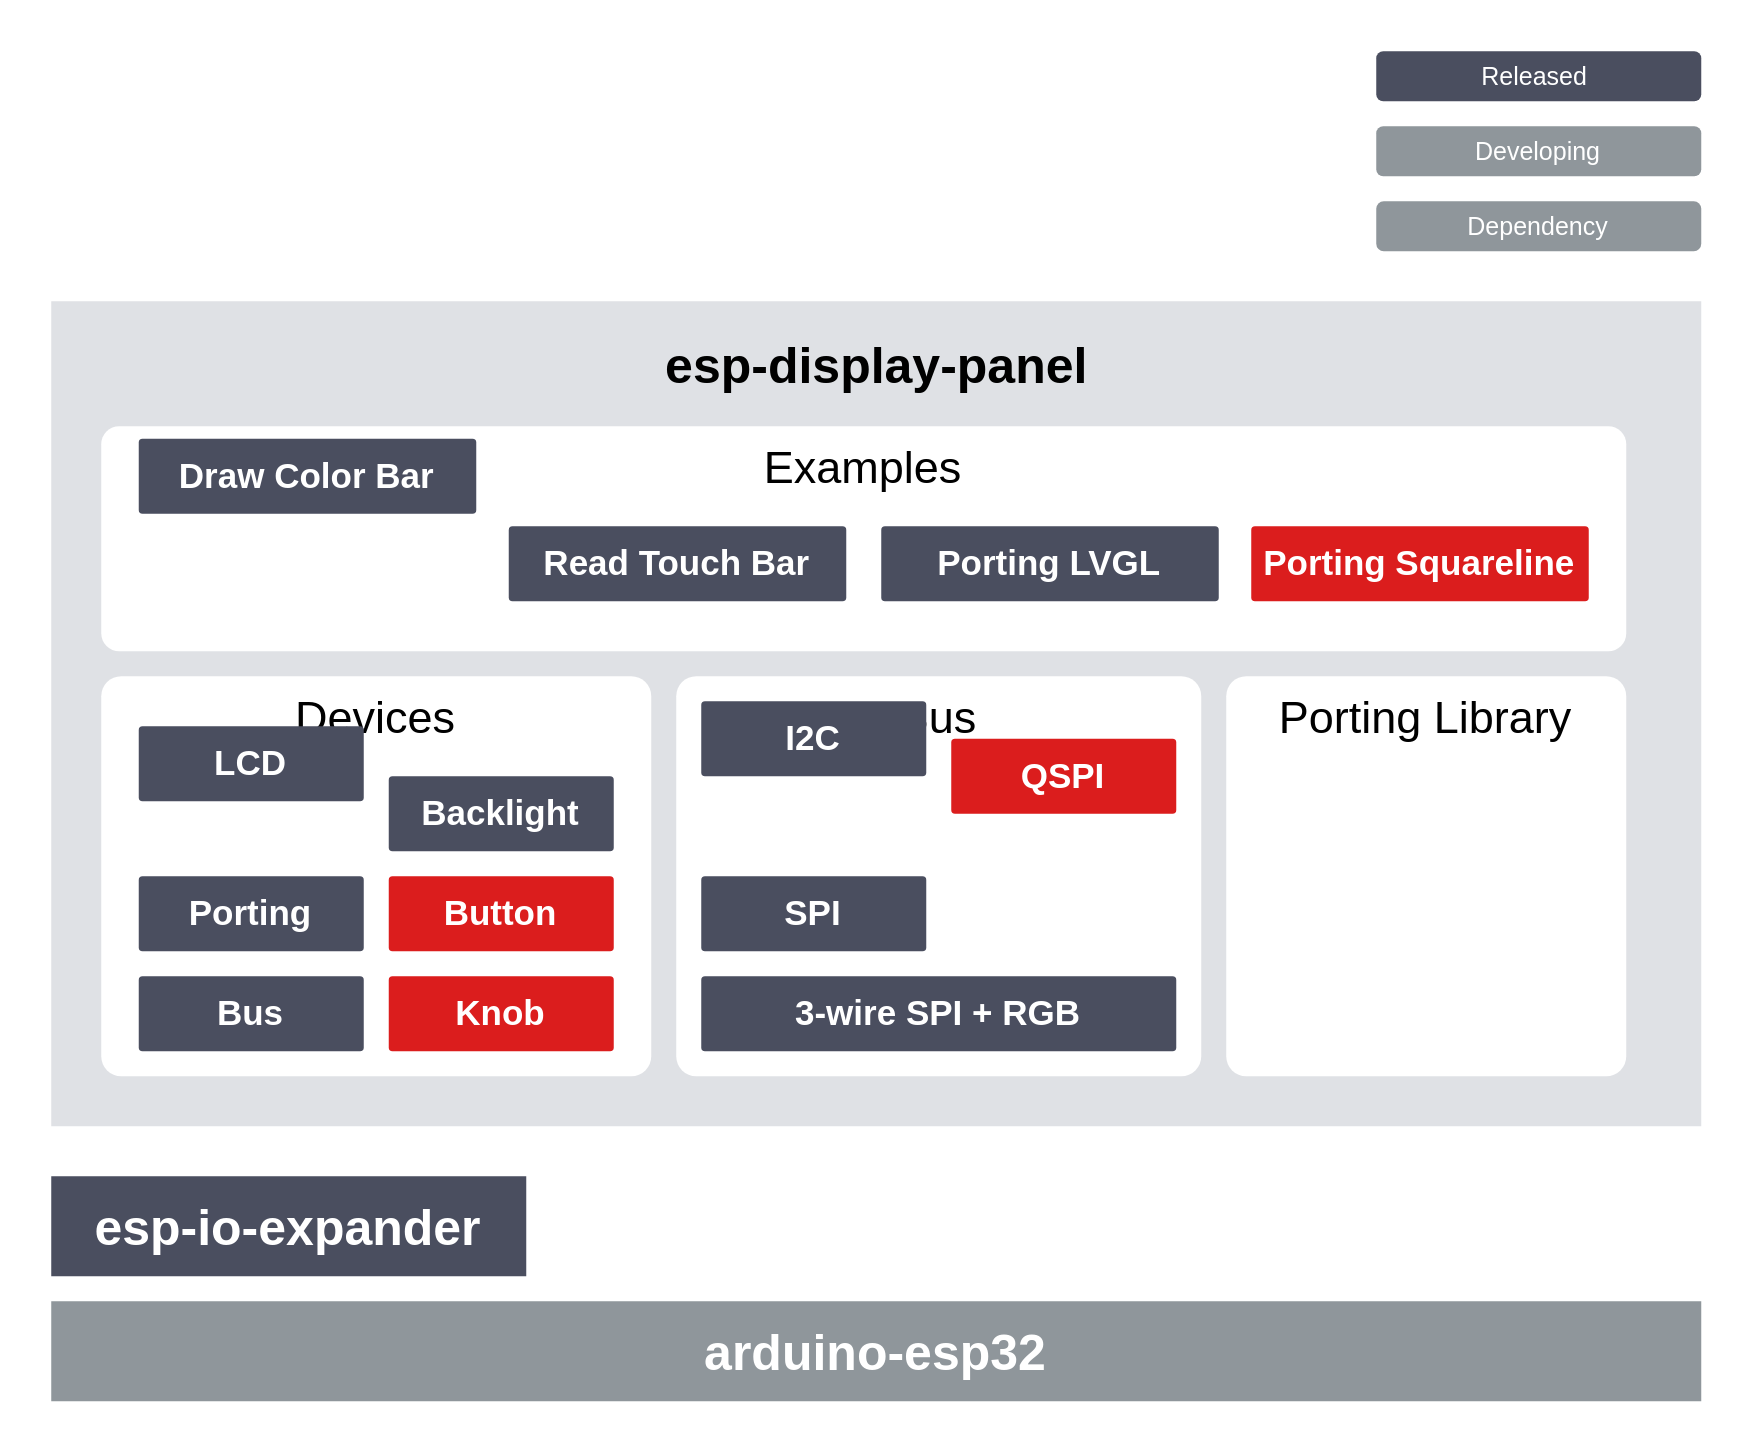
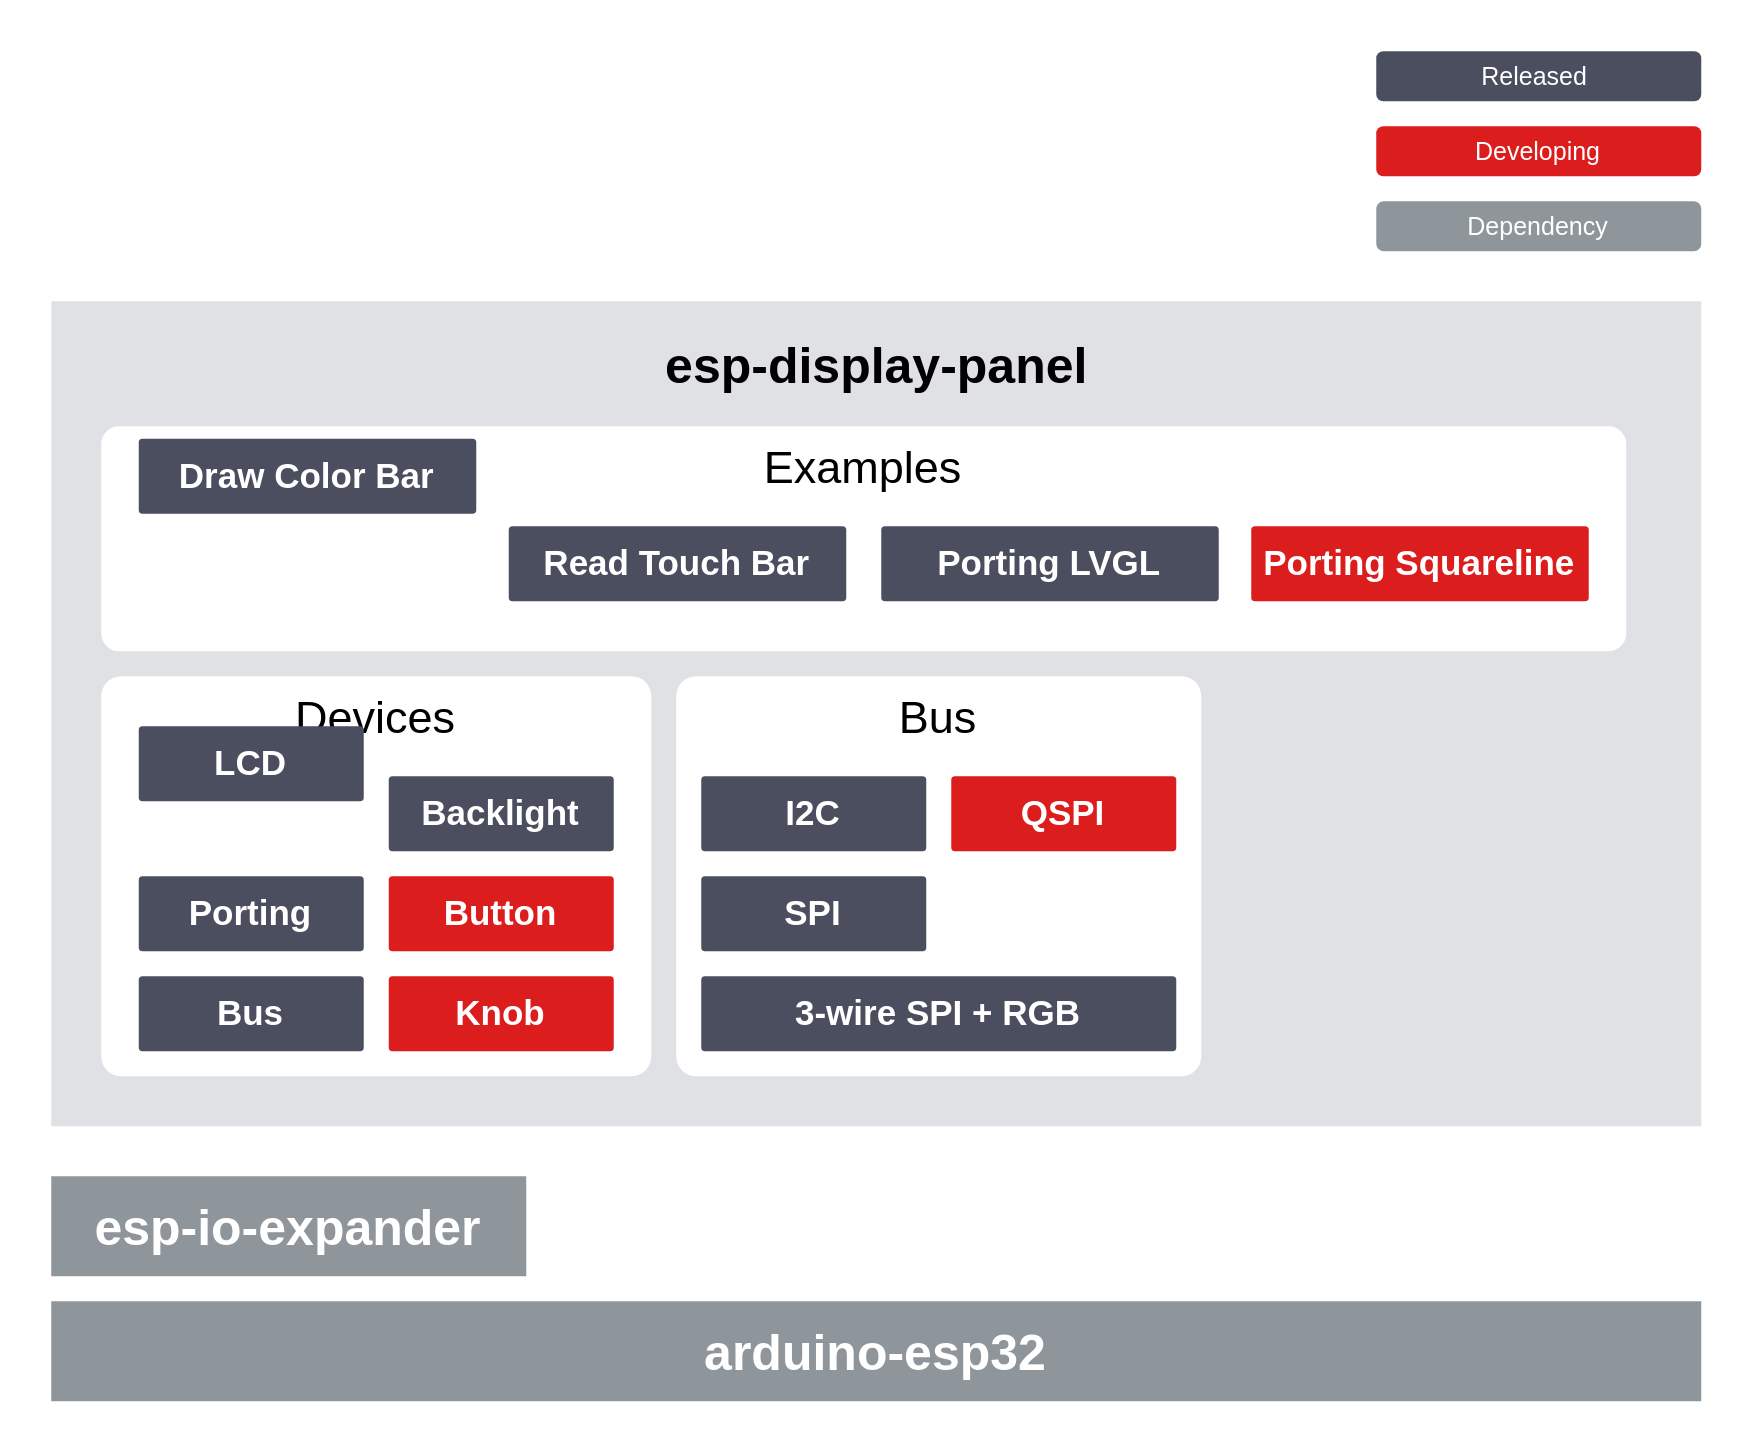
node "Developing": fillcolor #8f969b -> #db1d1d
node "I2C": moved (814, 739) -> (814, 814)
node "QSPI": moved (1064, 776) -> (1064, 814)
node "Porting Library": removed
node "esp-io-expander": fillcolor #4a4e5f -> #8f969b
